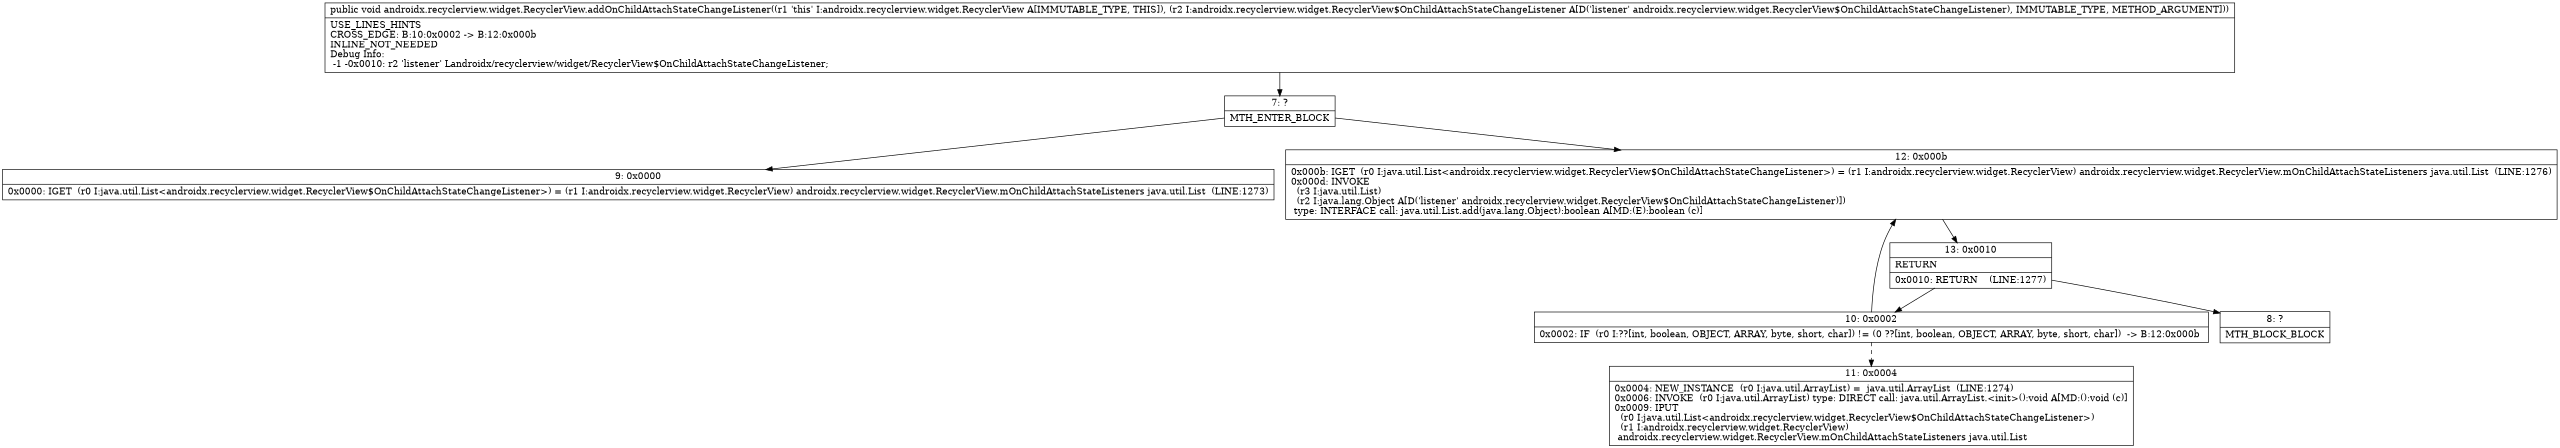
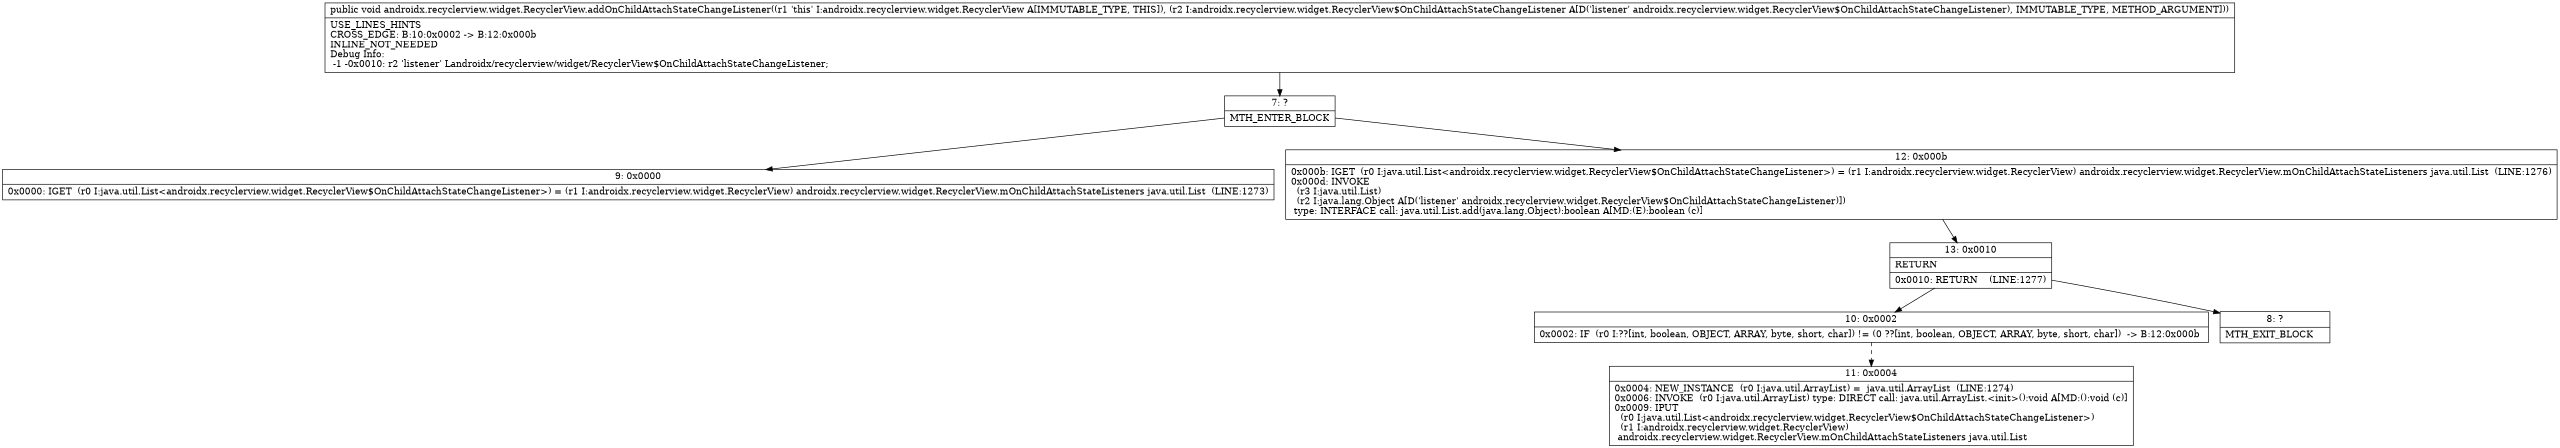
edge "10: 0x0002" -> "12: 0x000b": removed
node "8: ?": text "MTH_BLOCK_BLOCK" -> "MTH_EXIT_BLOCK"
